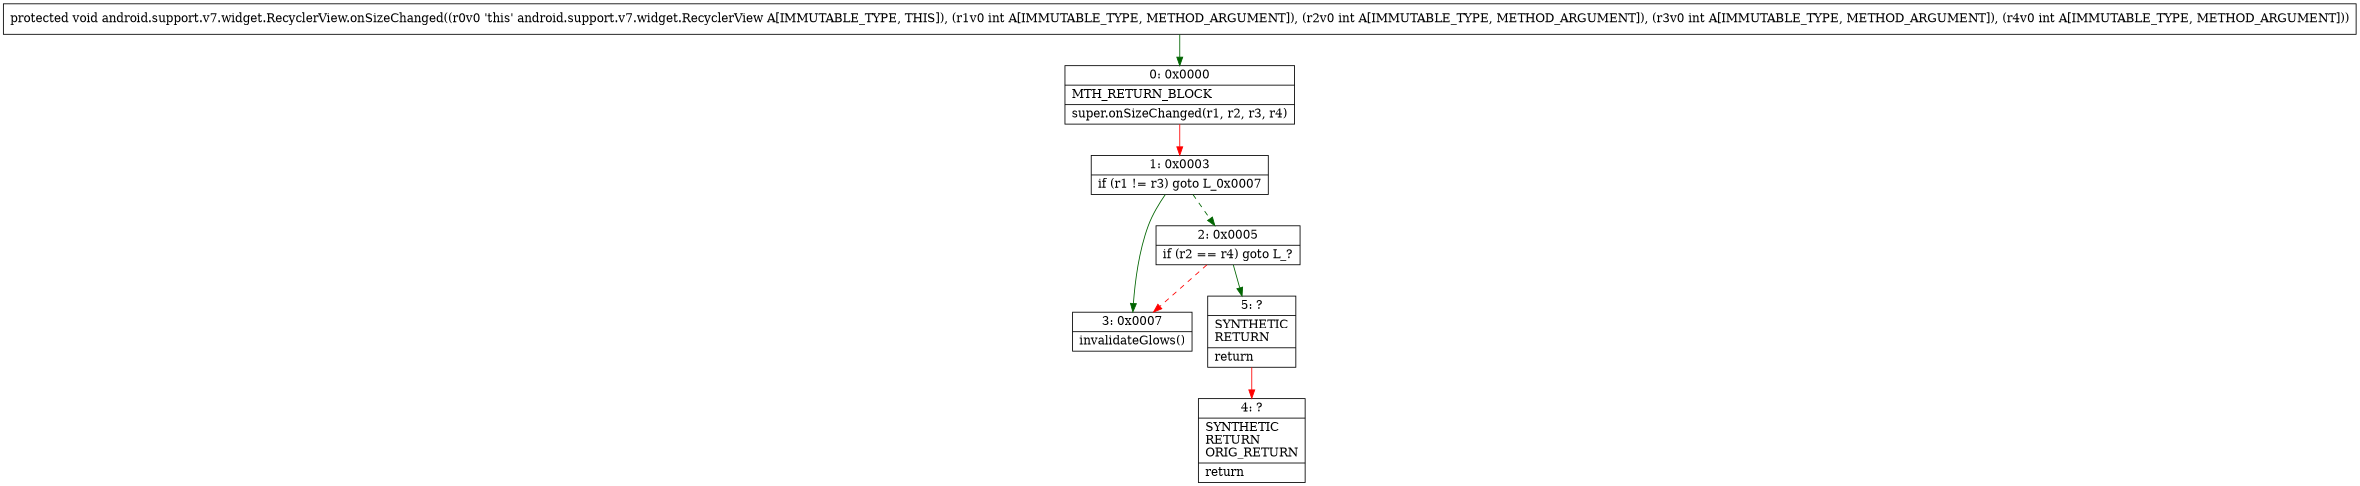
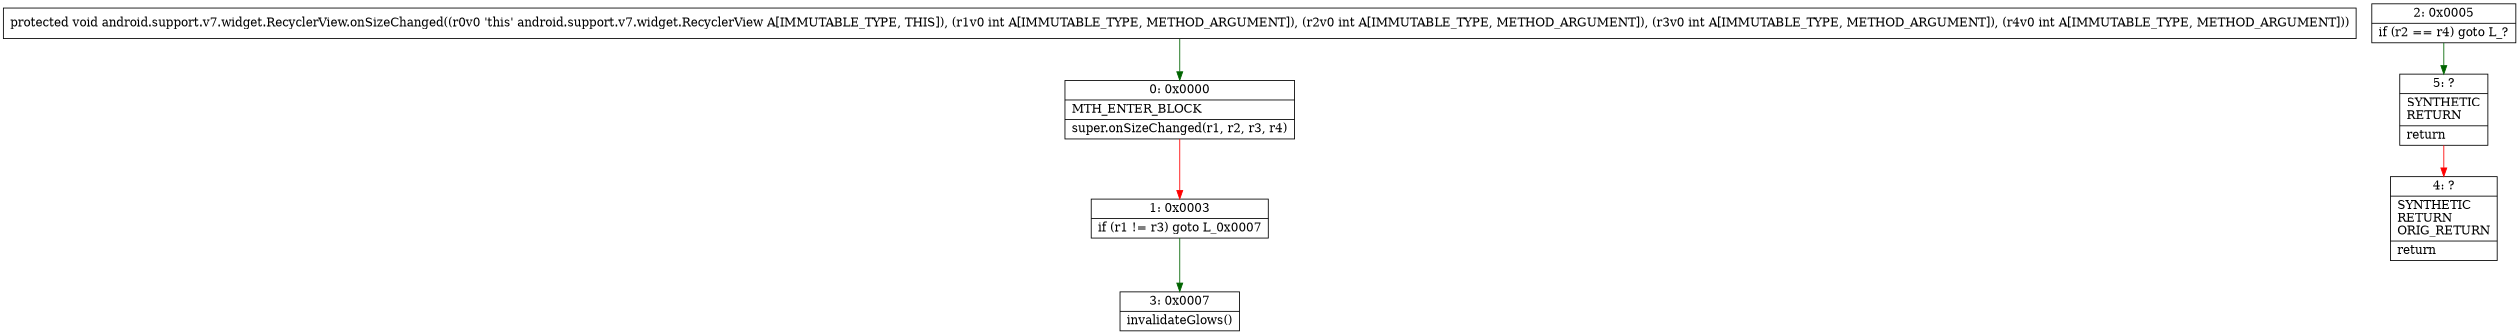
node "0: 0x0000": text "MTH_RETURN_BLOCK" -> "MTH_ENTER_BLOCK"
edge "1: 0x0003" -> "2: 0x0005": removed
edge "2: 0x0005" -> "3: 0x0007": removed
